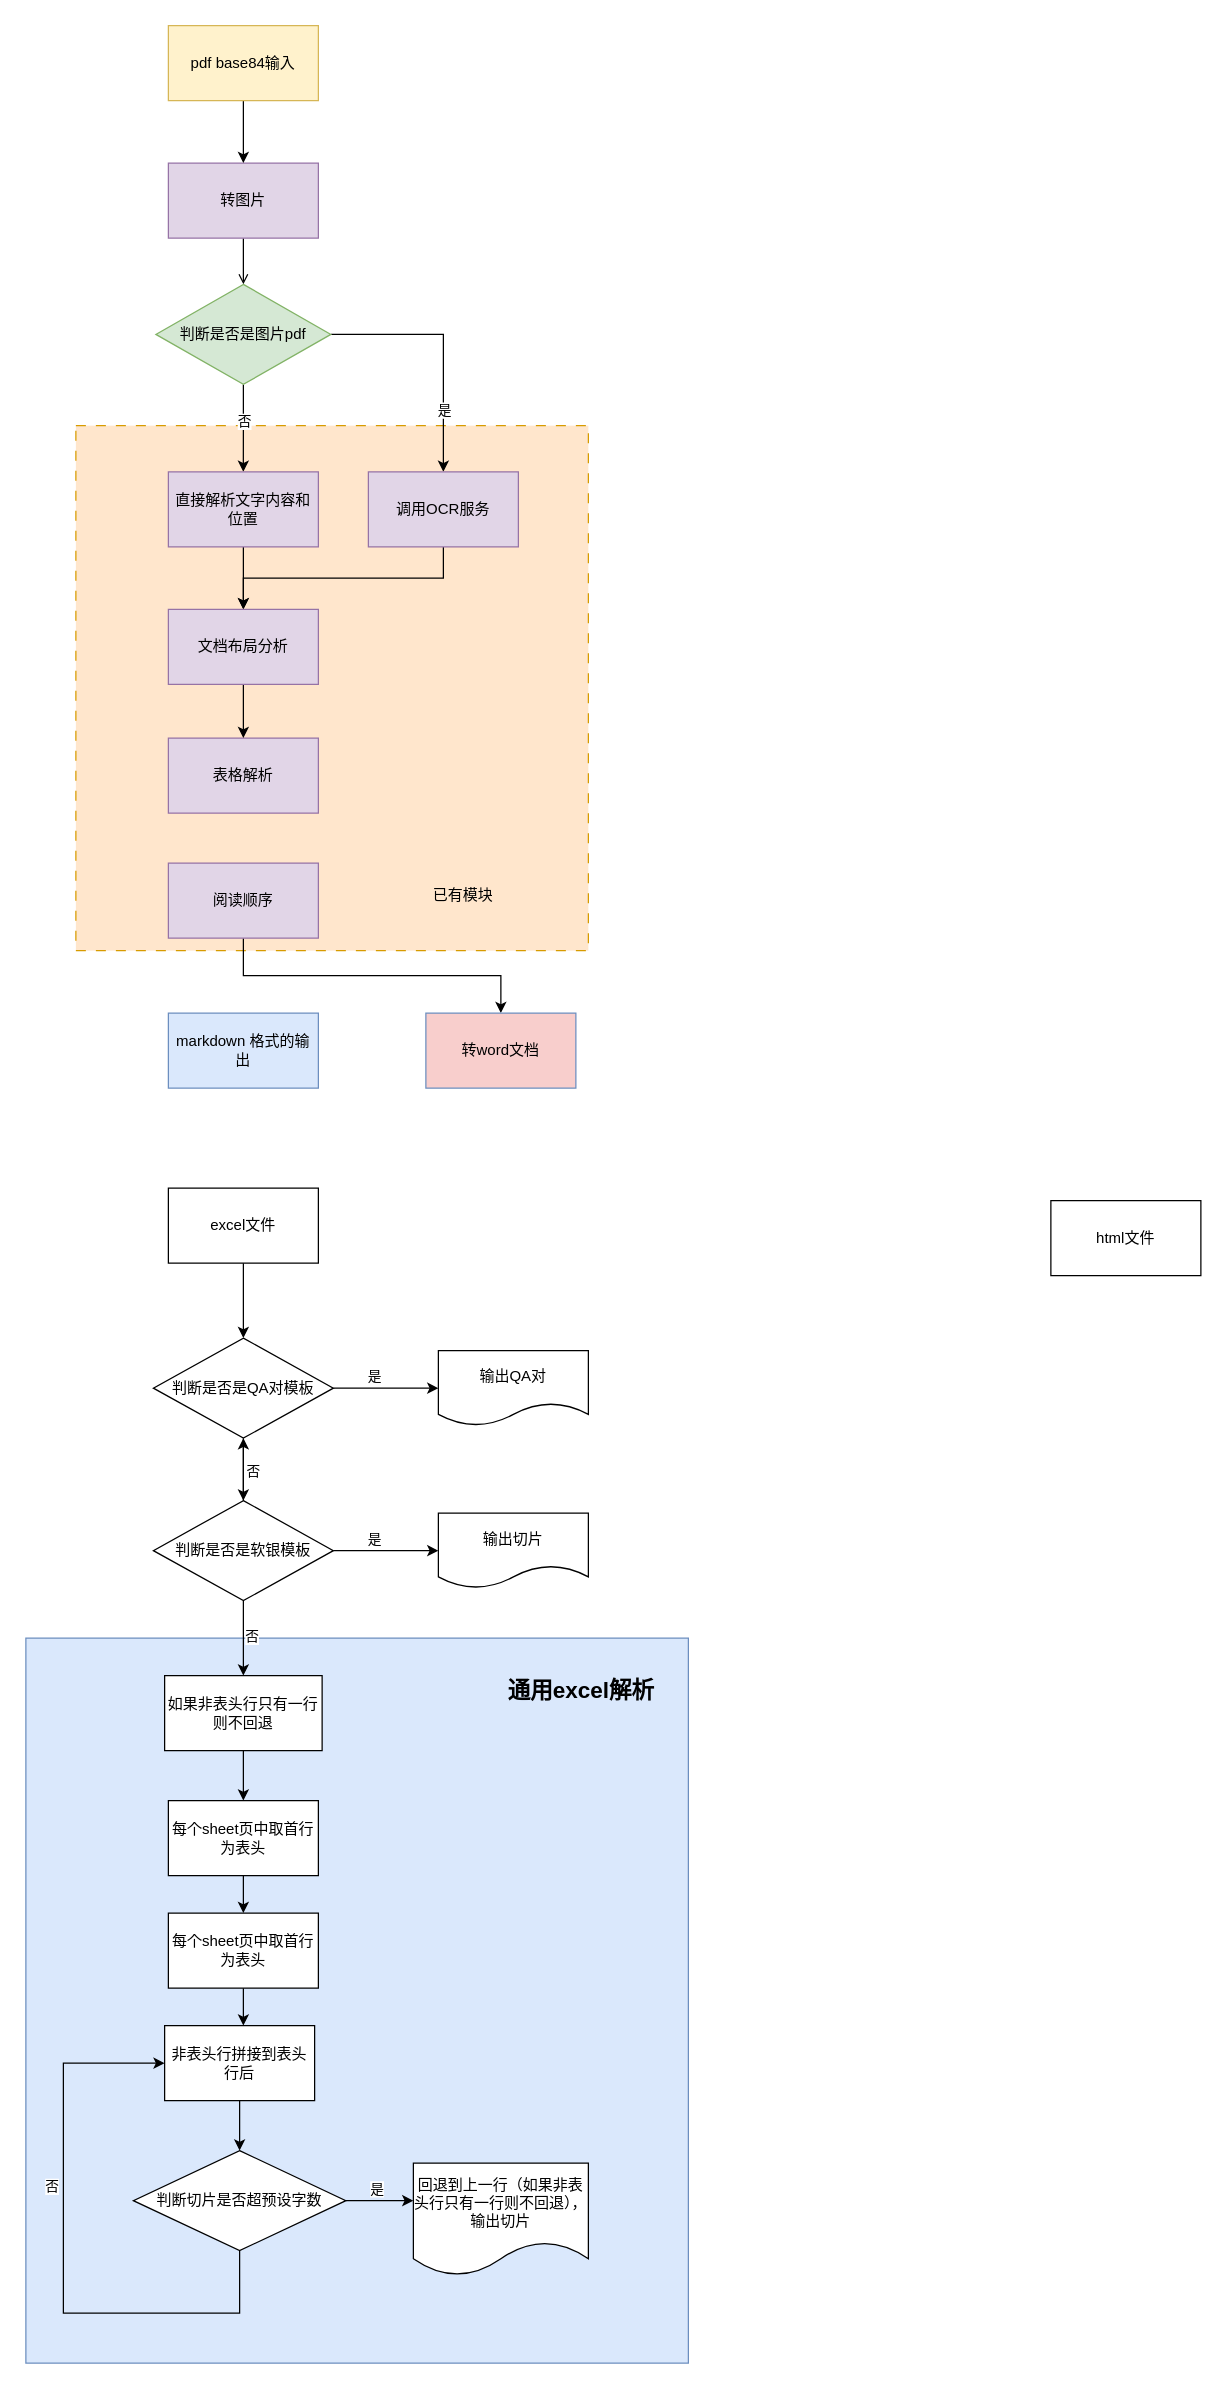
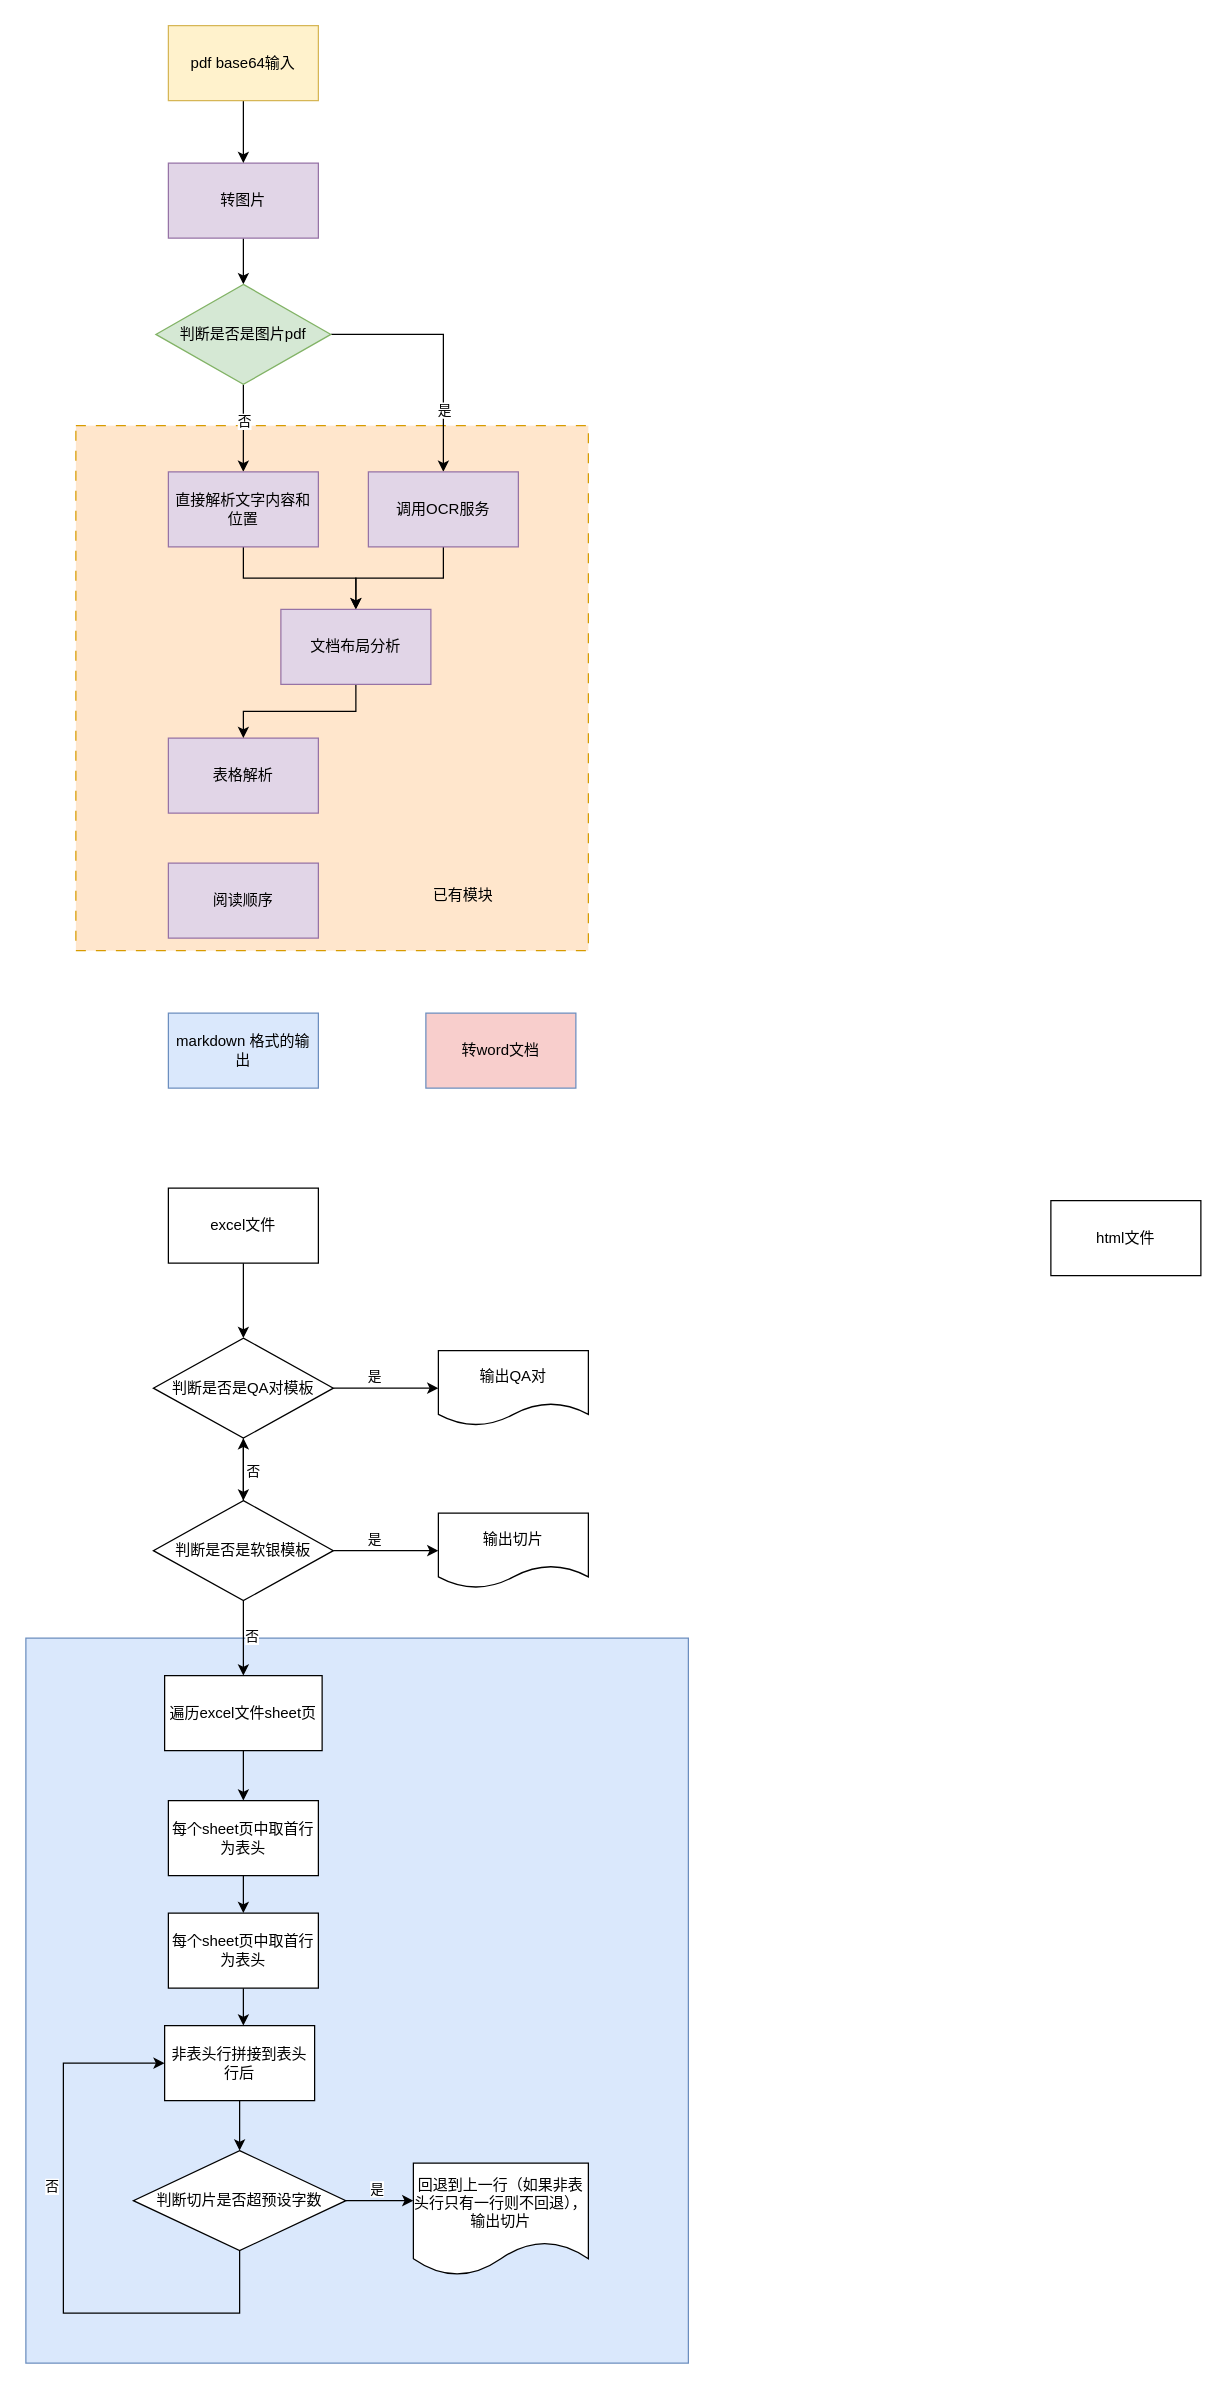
node "pdf base84输入": label "pdf base84输入" -> "pdf base64输入"
edge "转图片" -> "判断是否是图片pdf": arrowhead open -> classic
node "文档布局分析": moved (243, 647) -> (356, 647)
edge "阅读顺序" -> "转word文档": removed
node "通用excel解析": removed
node "如果非表头行只有一行则不回退": label "如果非表头行只有一行则不回退" -> "遍历excel文件sheet页"
